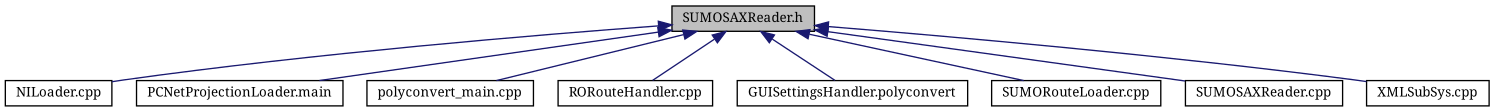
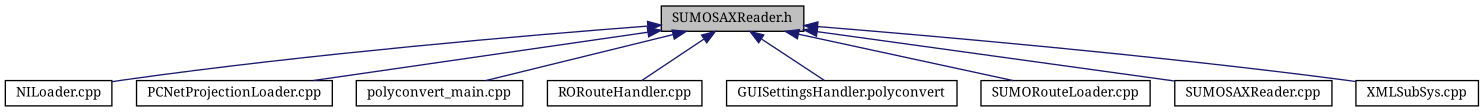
node "PCNetProjectionLoader.main": label "PCNetProjectionLoader.main" -> "PCNetProjectionLoader.cpp"
